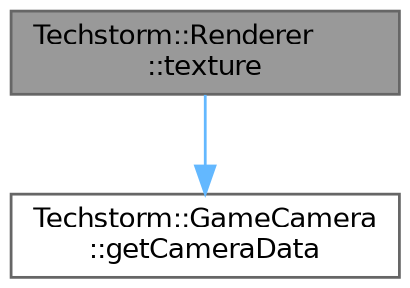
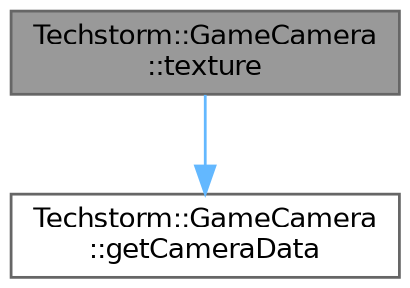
node "Techstorm::Renderer ::texture": label "Techstorm::Renderer ::texture" -> "Techstorm::GameCamera ::texture"
